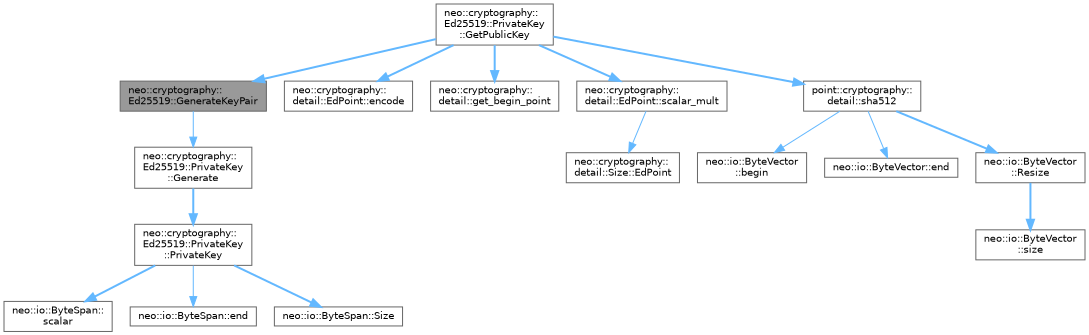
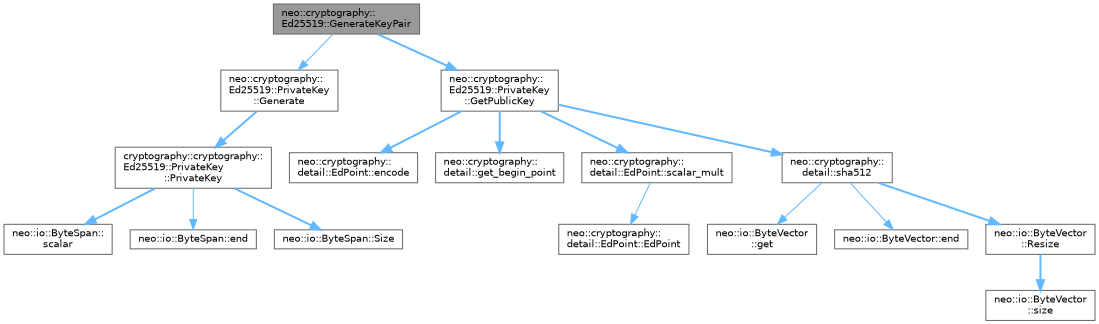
edge "neo::cryptography:: Ed25519::PrivateKey ::GetPublicKey" -> "neo::cryptography:: Ed25519::GenerateKeyPair": reversed
node "point::cryptography:: detail::sha512": label "point::cryptography:: detail::sha512" -> "neo::cryptography:: detail::sha512"
node "neo::cryptography:: detail::Size::EdPoint": label "neo::cryptography:: detail::Size::EdPoint" -> "neo::cryptography:: detail::EdPoint::EdPoint"
node "neo::io::ByteVector ::begin": label "neo::io::ByteVector ::begin" -> "neo::io::ByteVector ::get"
node "neo::cryptography:: Ed25519::PrivateKey ::PrivateKey": label "neo::cryptography:: Ed25519::PrivateKey ::PrivateKey" -> "cryptography::cryptography:: Ed25519::PrivateKey ::PrivateKey"
